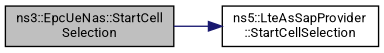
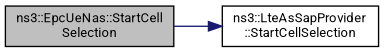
node "ns5::LteAsSapProvider ::StartCellSelection": label "ns5::LteAsSapProvider ::StartCellSelection" -> "ns3::LteAsSapProvider ::StartCellSelection"
